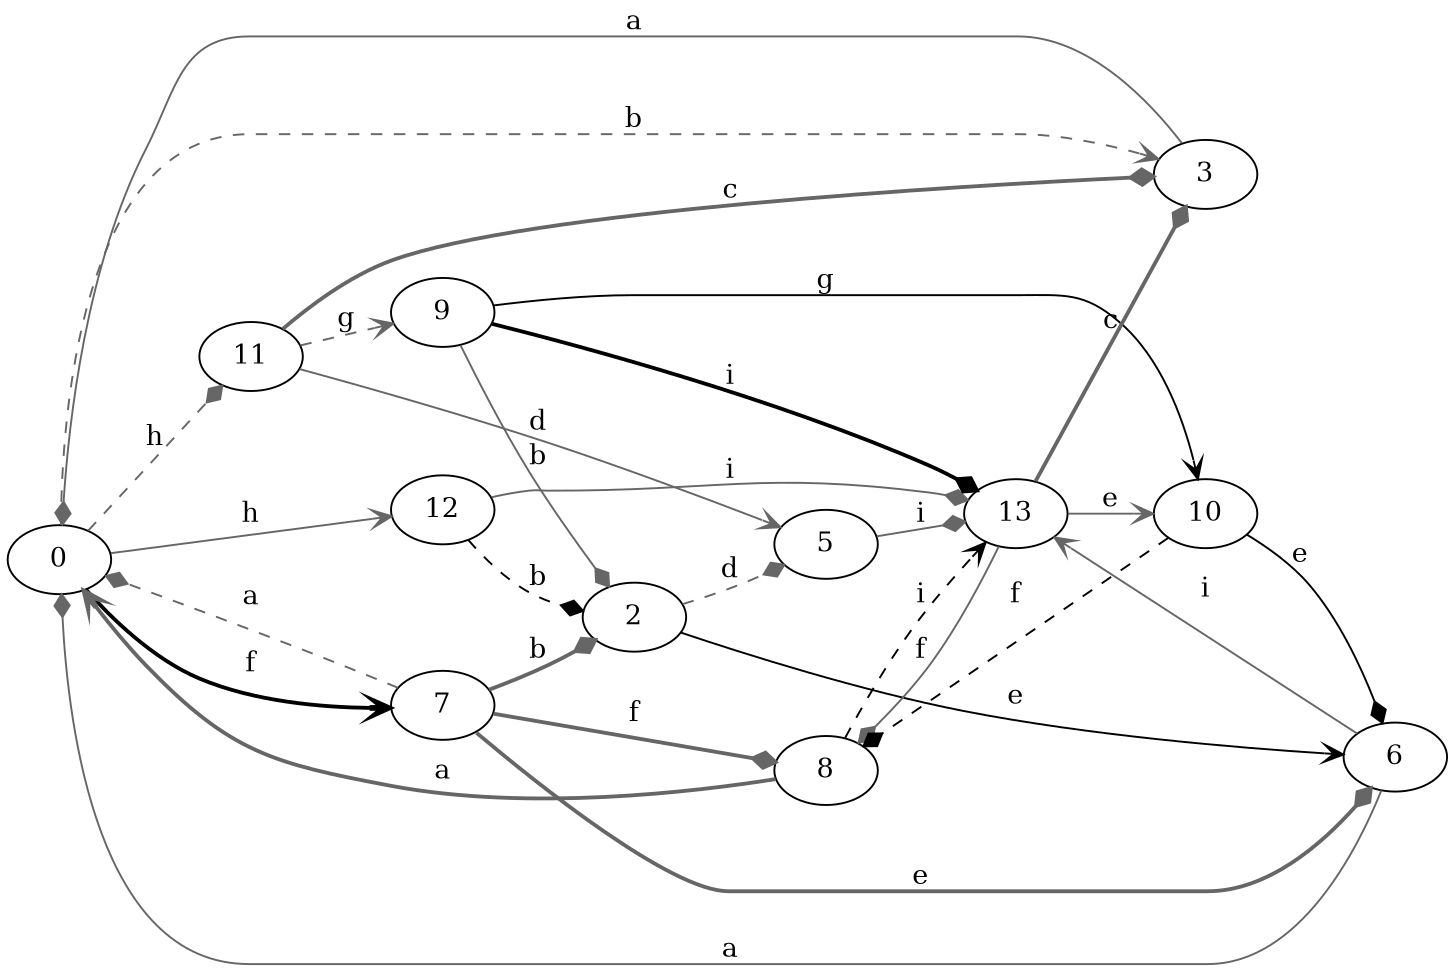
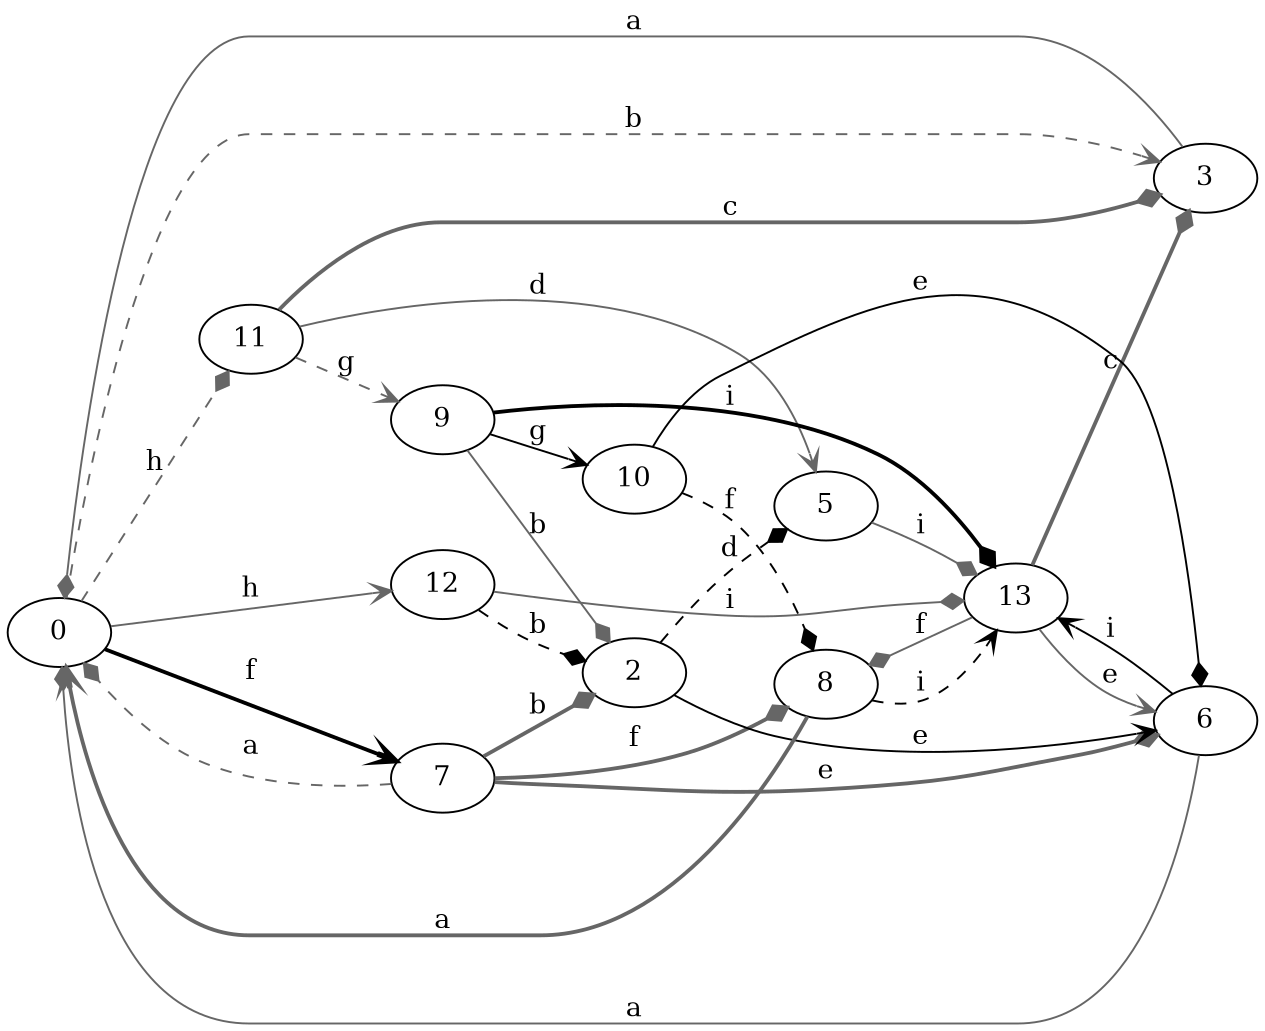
edge "13" -> "10": now "13" -> "6"
edge "2" -> "5": color gray40 -> black
edge "6" -> "13": color gray40 -> black
